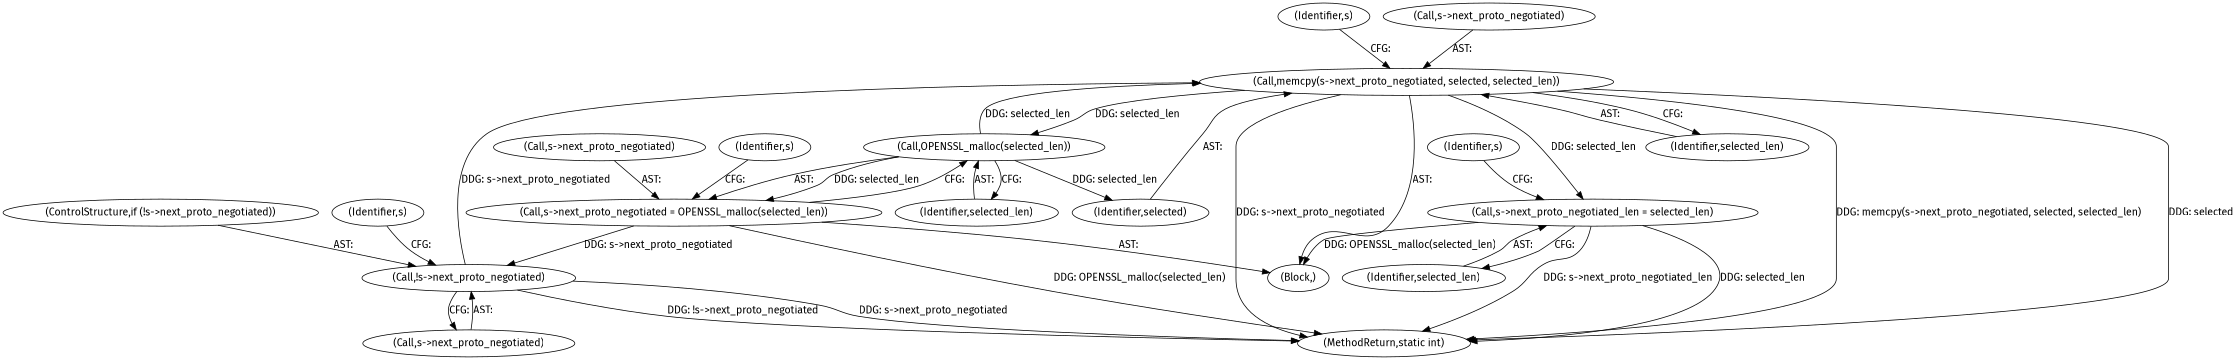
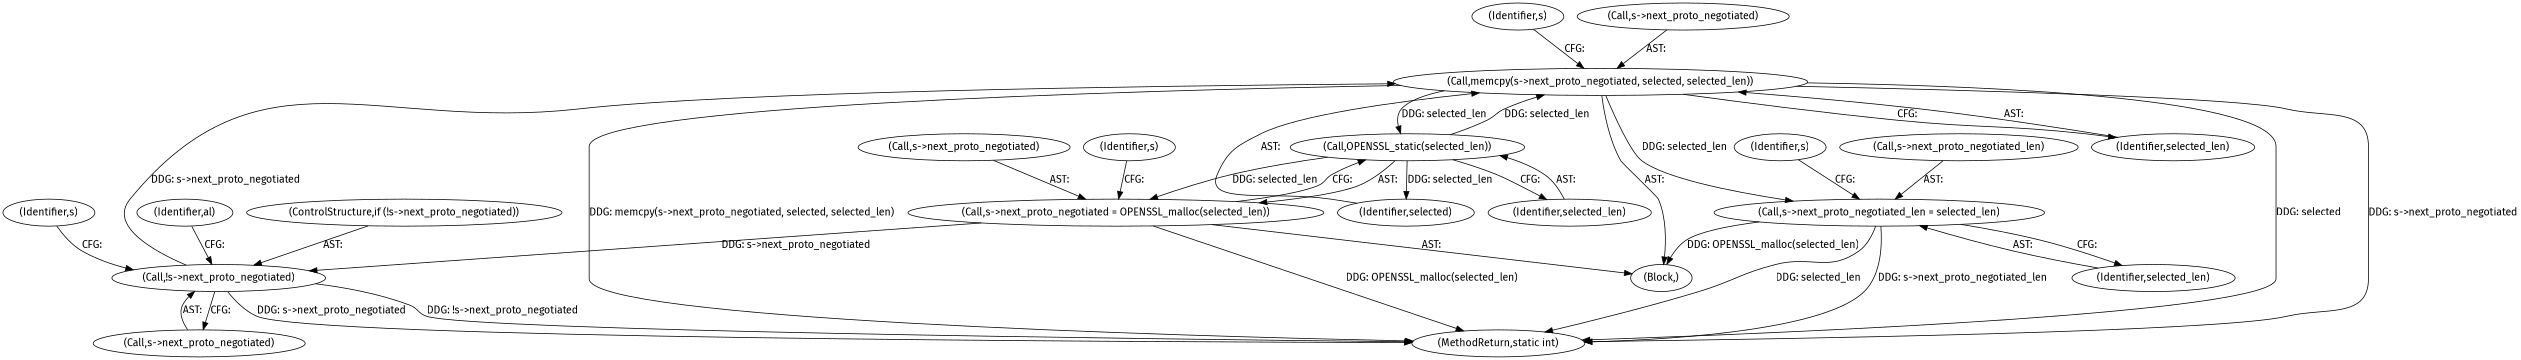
node "(Call,OPENSSL_malloc(selected_len))": label "(Call,OPENSSL_malloc(selected_len))" -> "(Call,OPENSSL_static(selected_len))"
node "(Call,s->next_proto_negotiated_len)": added
node "(Identifier,al)": added
